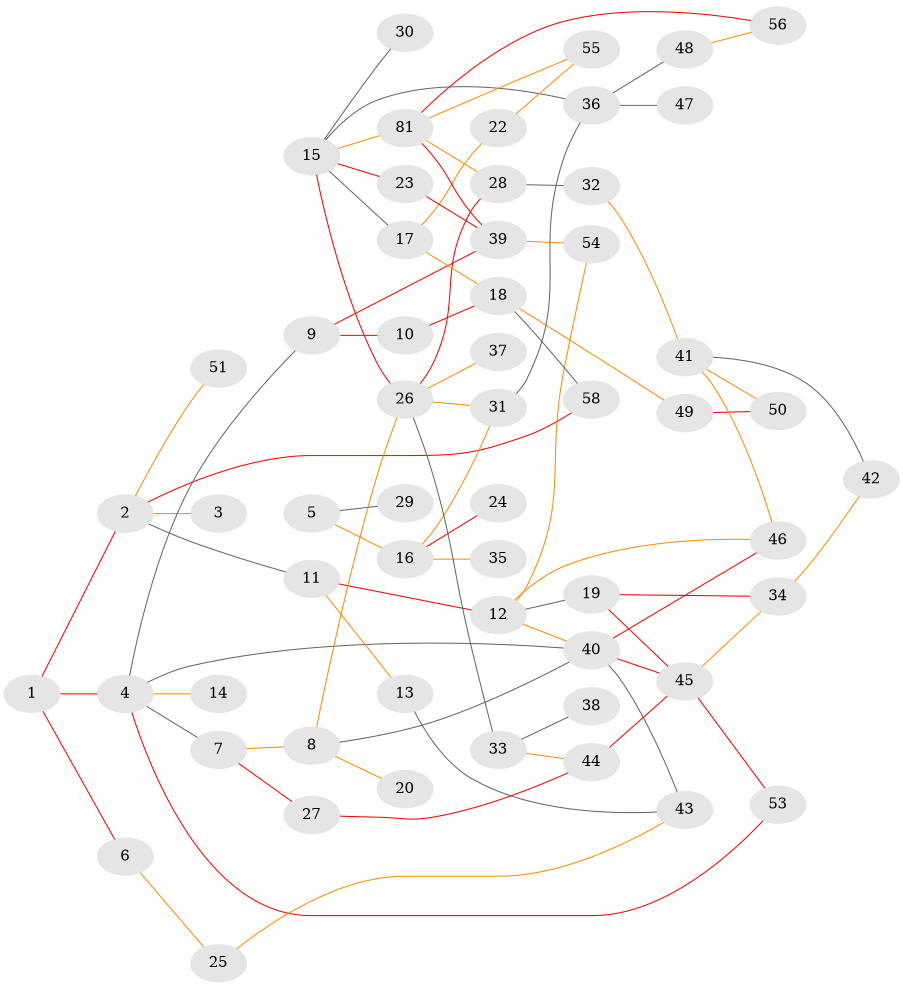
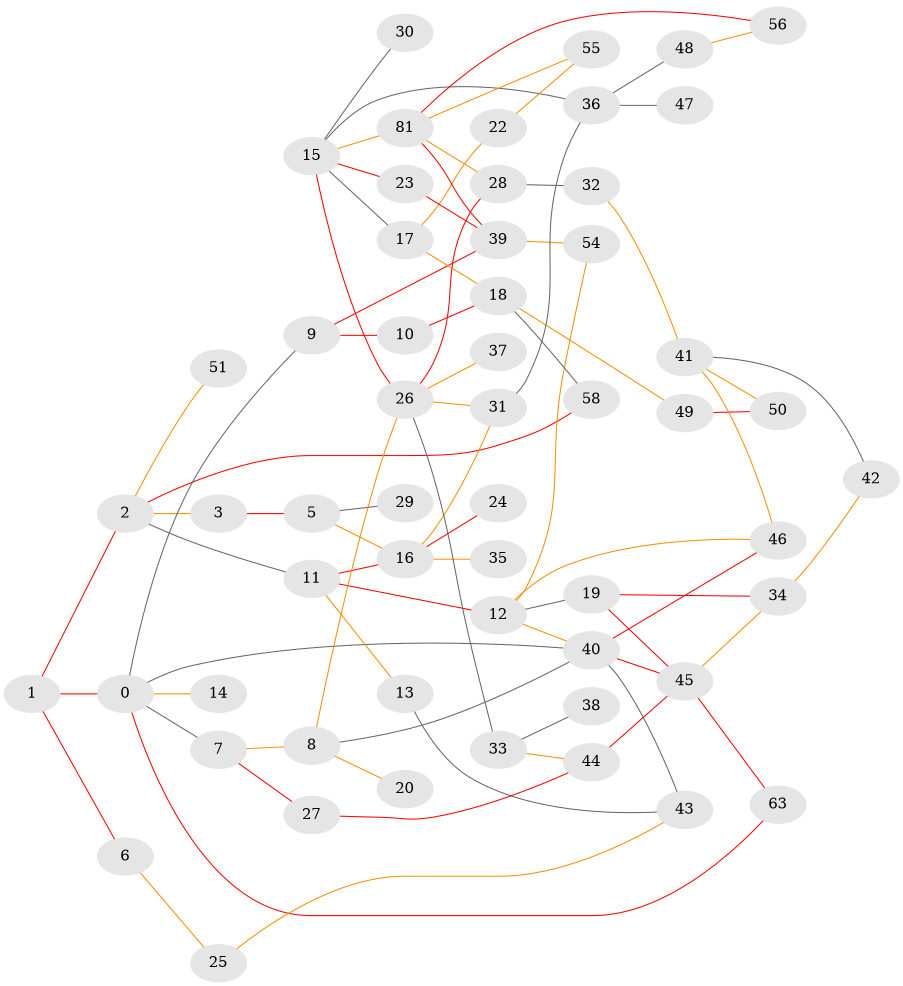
edge "3" -- "5": added
edge "16" -- "11": added
node "4": label "4" -> "0"
node "53": label "53" -> "63"
